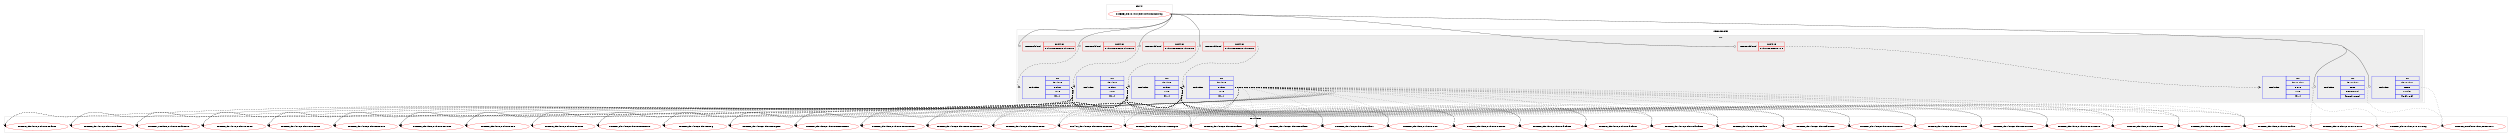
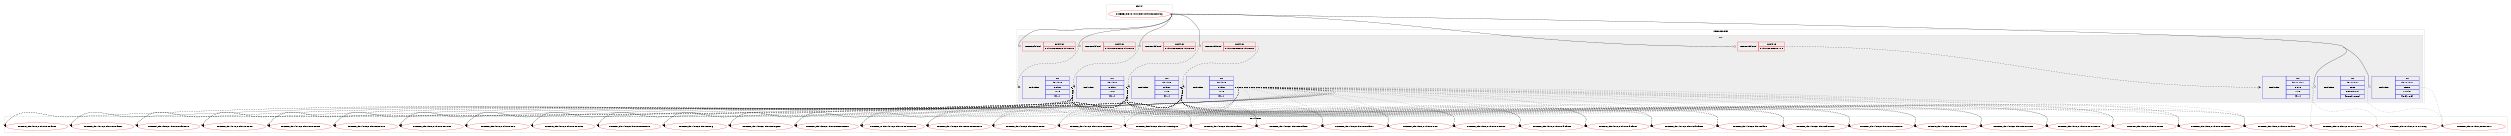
node "portage://use-lang/python-3.11.9_p2-r1": label "portage://use-lang/python-3.11.9_p2-r1" -> "portage://dev-lang/python-3.11.9_p2-r1"
node "portage://dev-lang/python-3.13.0_rc1_p3": label "portage://dev-lang/python-3.13.0_rc1_p3" -> "portage://python-lang/python-3.13.0_rc1_p3"
node "smaller://dev-lang/python-3.13.0_rc2_p1": label "smaller://dev-lang/python-3.13.0_rc2_p1" -> "portage://dev-lang/python-3.13.0_rc2_p1"
node "portage://smaller-python/parso-0.8.4": label "portage://smaller-python/parso-0.8.4" -> "portage://dev-python/parso-0.8.4"
